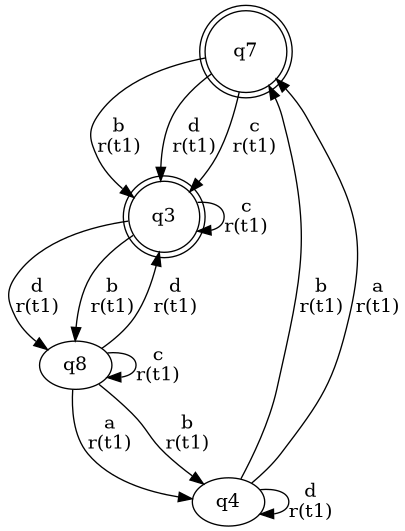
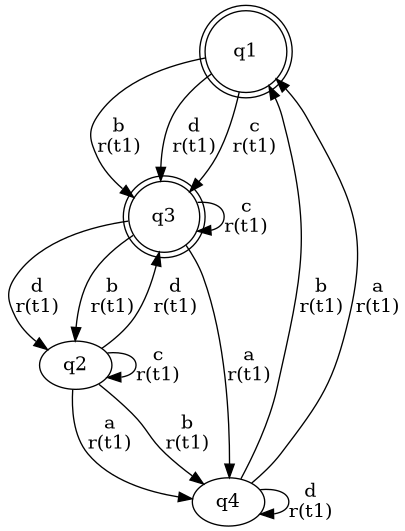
node "q7": label "q7" -> "q1"
edge "q3" -> "q4": added, label "a r(t1)"
node "q8": label "q8" -> "q2"
